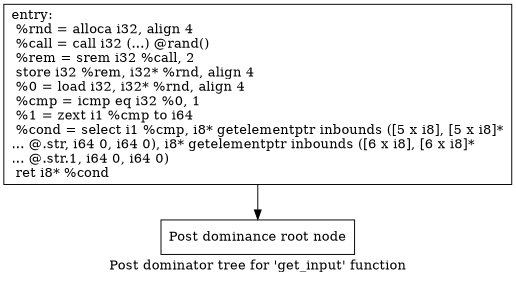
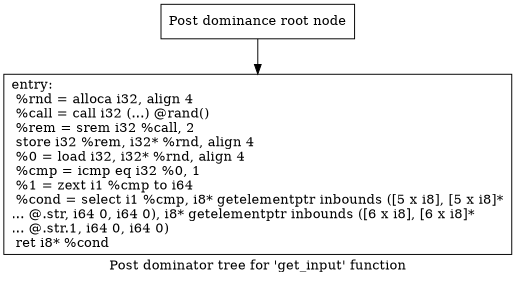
edge "entry:" -> "Post dominance root node": reversed
